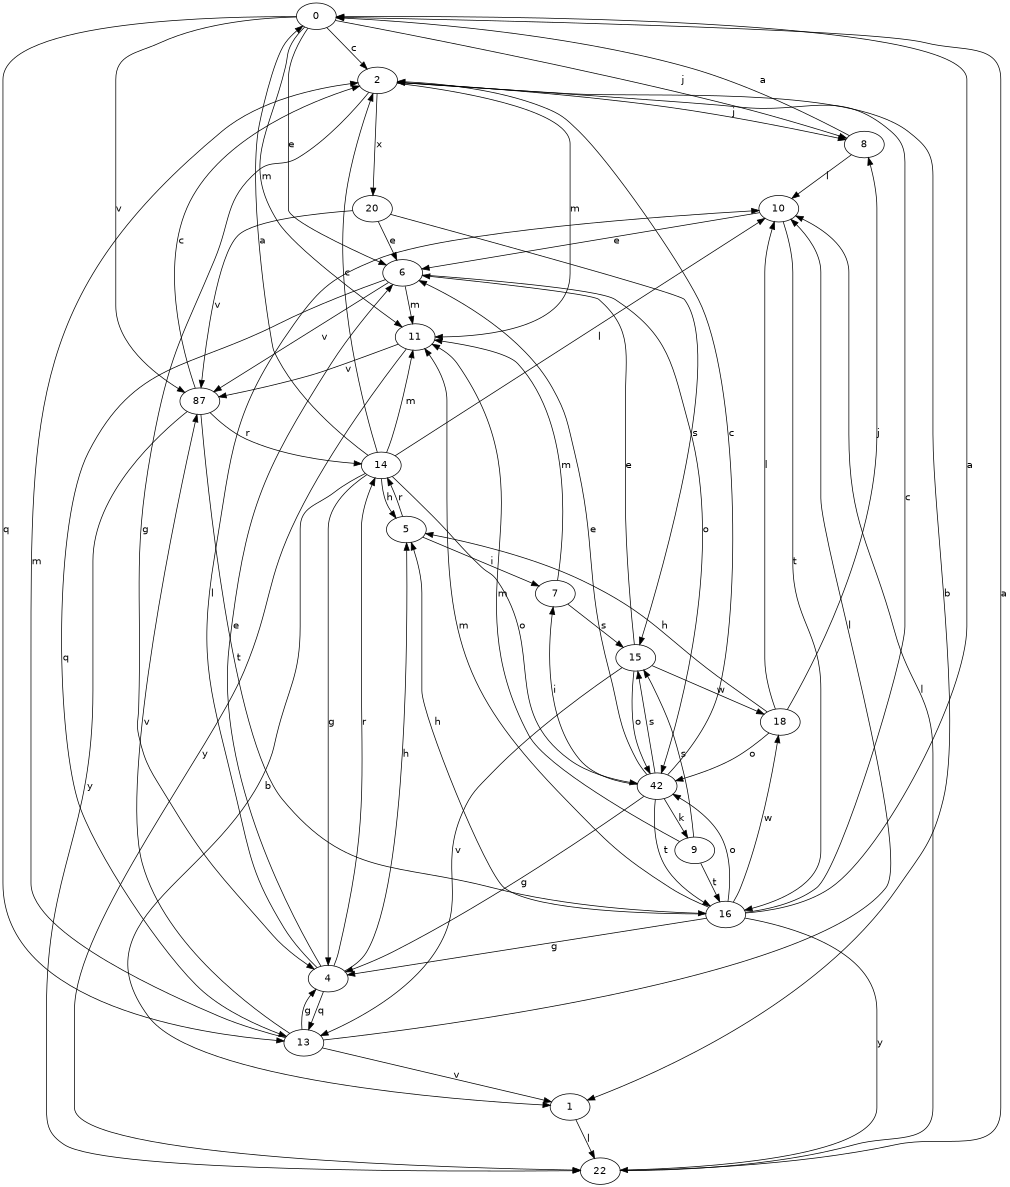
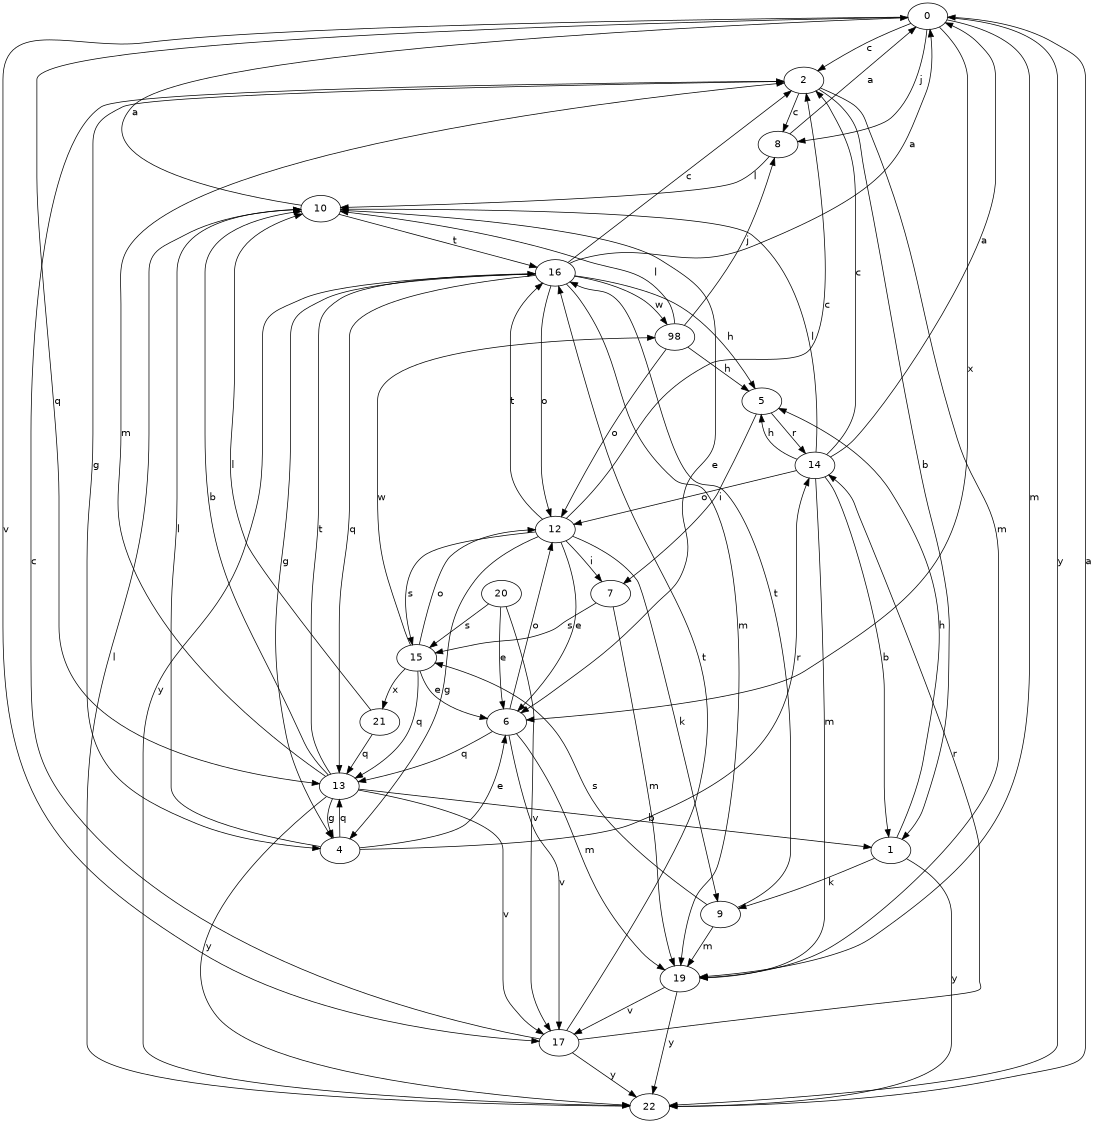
edge "10" -> "0": added, label "a"
edge "2" -> "8": label "j" -> "c"
edge "2" -> "20": removed, label "x"
edge "0" -> "6": label "e" -> "x"
node "11": label "11" -> "19"
node "87": label "87" -> "17"
edge "13" -> "16": added, label "t"
edge "16" -> "13": added, label "q"
edge "13" -> "10": label "l" -> "b"
edge "0" -> "22": added, label "y"
edge "14" -> "4": removed, label "g"
node "21": added
node "18": label "18" -> "98"
edge "4" -> "5": now "1" -> "5"
node "42": label "42" -> "12"
edge "15" -> "13": label "v" -> "q"
edge "1" -> "9": added, label "k"
edge "13" -> "22": added, label "y"
edge "13" -> "1": label "v" -> "b"
edge "1" -> "22": label "l" -> "y"
